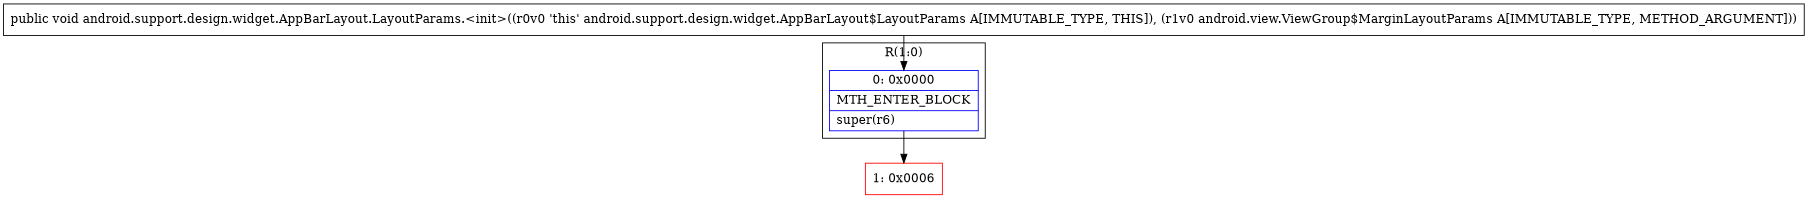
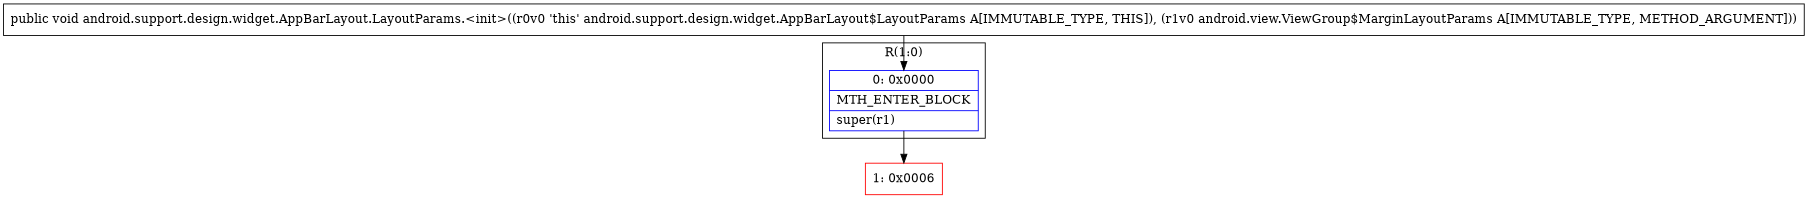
node "0: 0x0000": text "super(r6)" -> "super(r1)"
